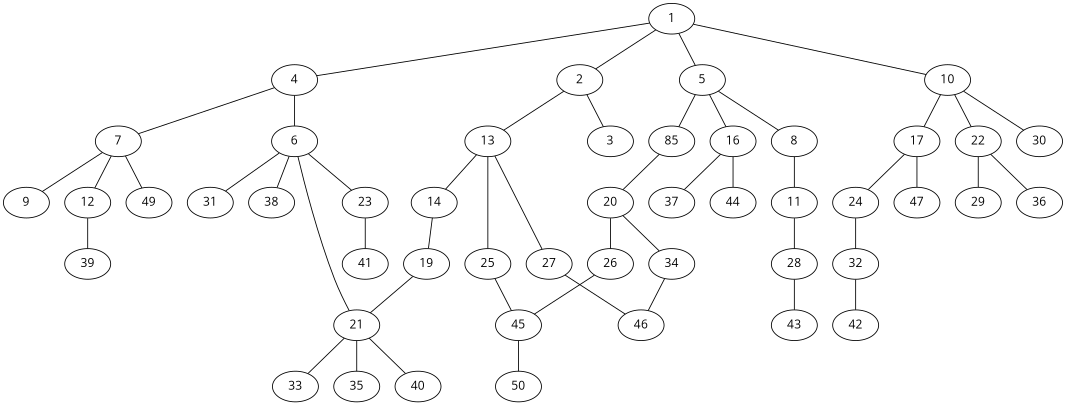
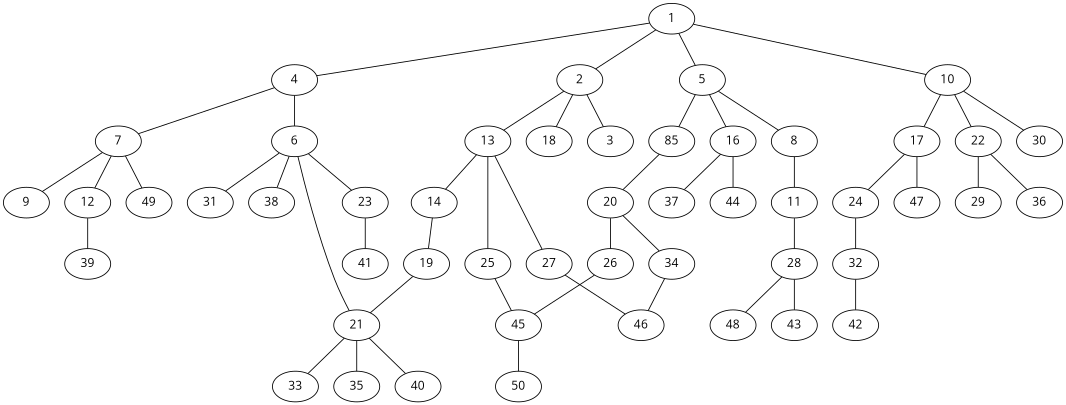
node "18": added
node "48": added
